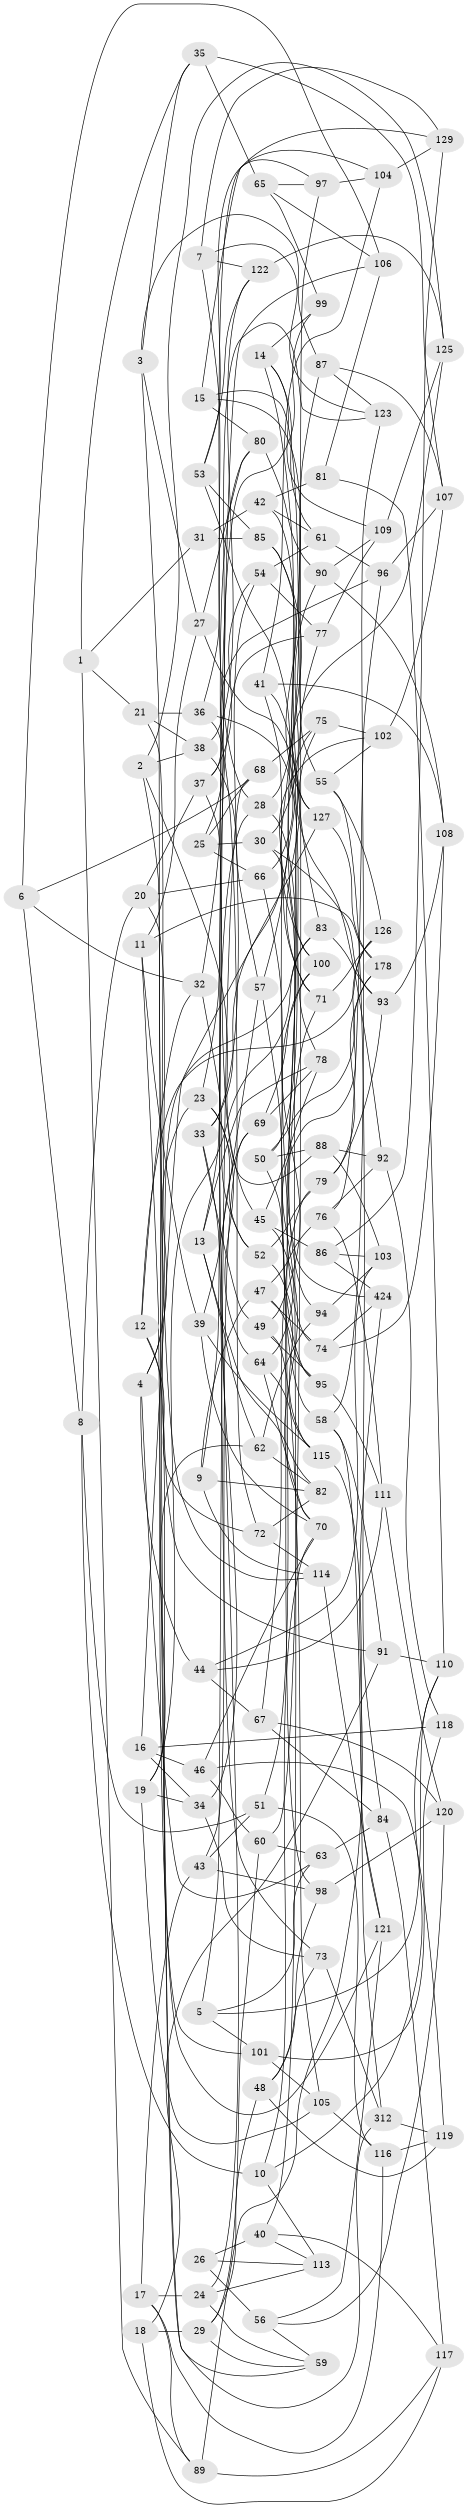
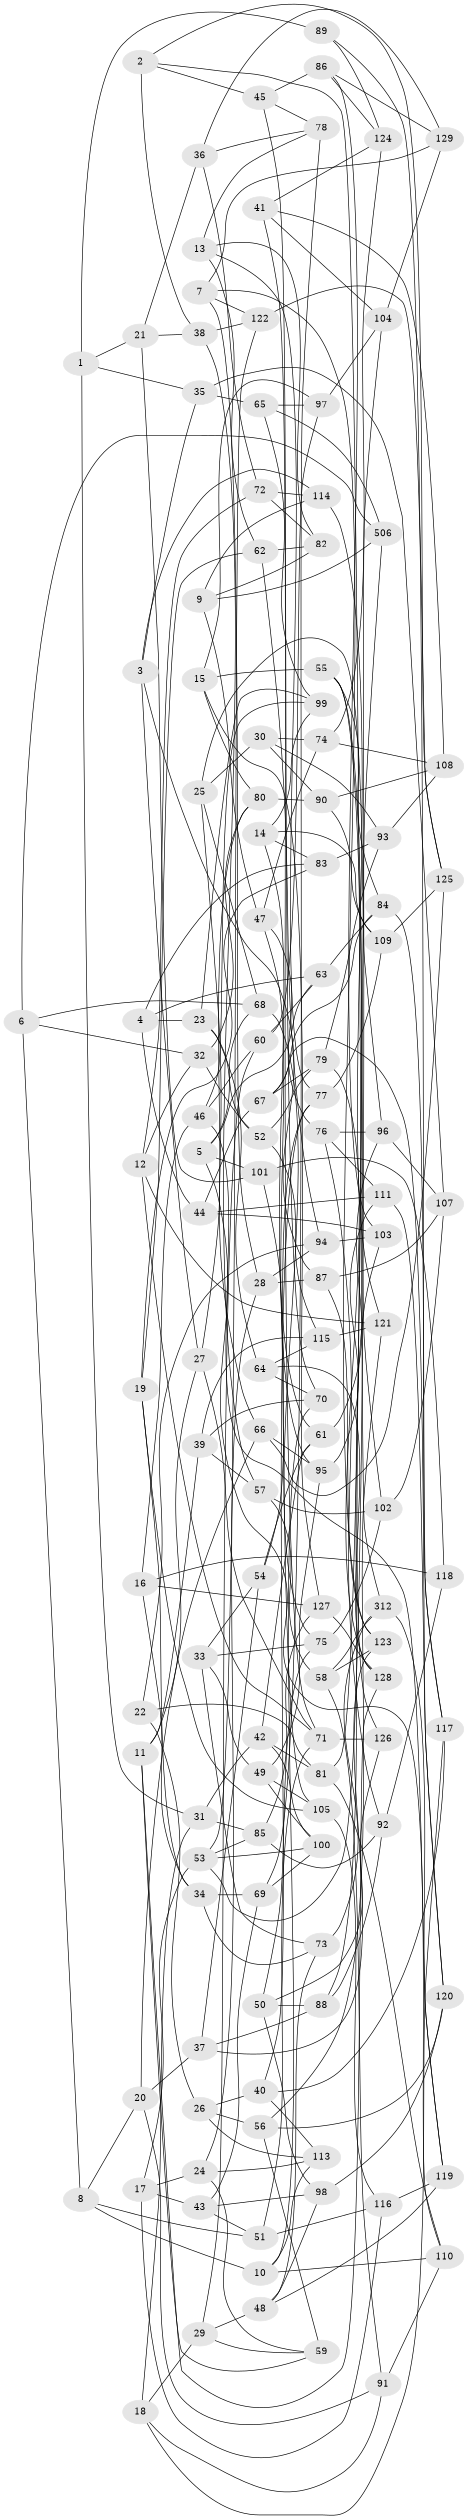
node "106": label "106" -> "506"
node "178": label "178" -> "128"
edge "126" -- "12": now "71" -- "12"
node "424": label "424" -> "124"
edge "70" -- "46": now "99" -- "46"
node "22": added
edge "31" -- "18": added
edge "17" -- "89": now "17" -- "53"
